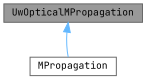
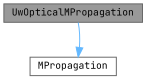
edge "MPropagation" -> "UwOpticalMPropagation": reversed
